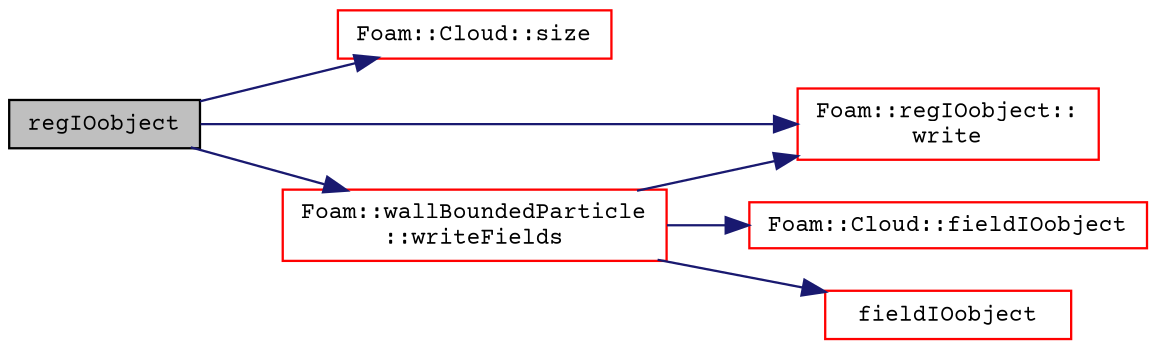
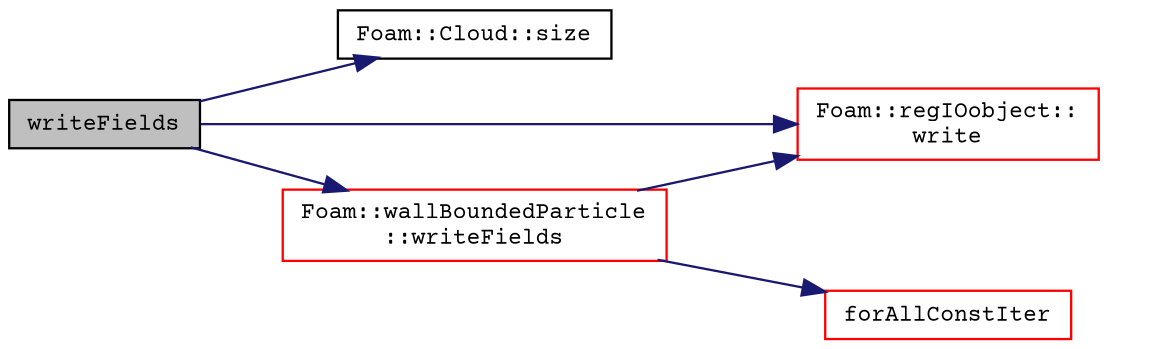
node "Foam::Cloud::size": color red -> black
node "regIOobject": label "regIOobject" -> "writeFields"
node "Foam::Cloud::fieldIOobject": removed
node "fieldIOobject": label "fieldIOobject" -> "forAllConstIter"
